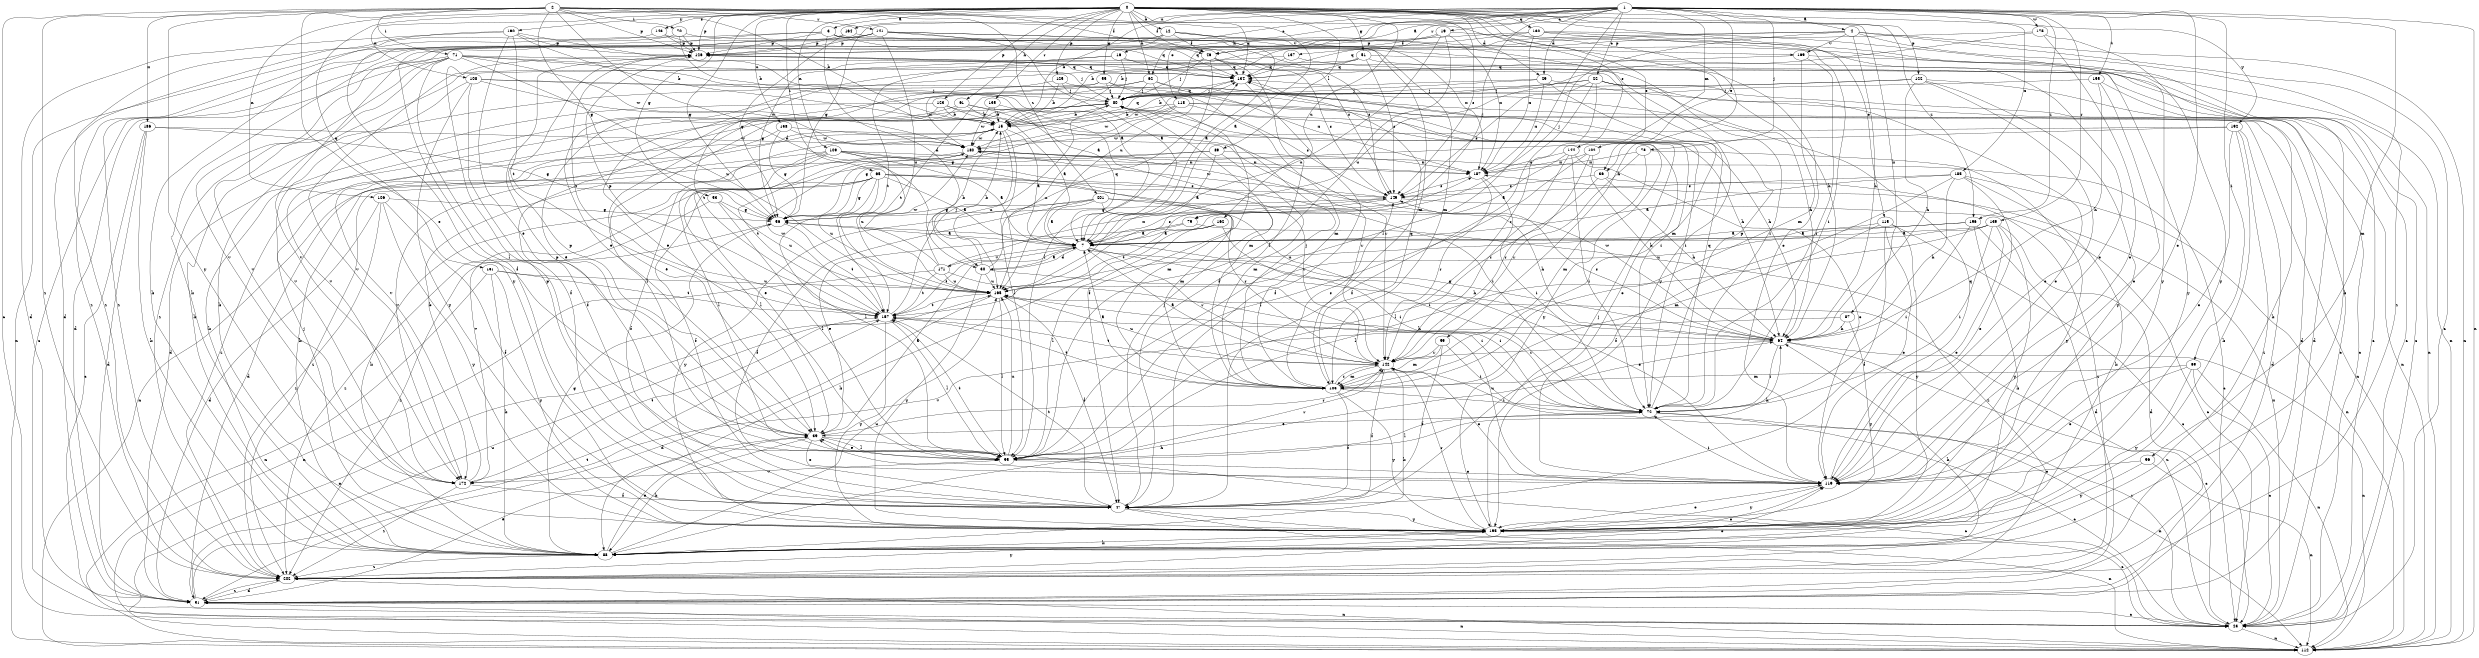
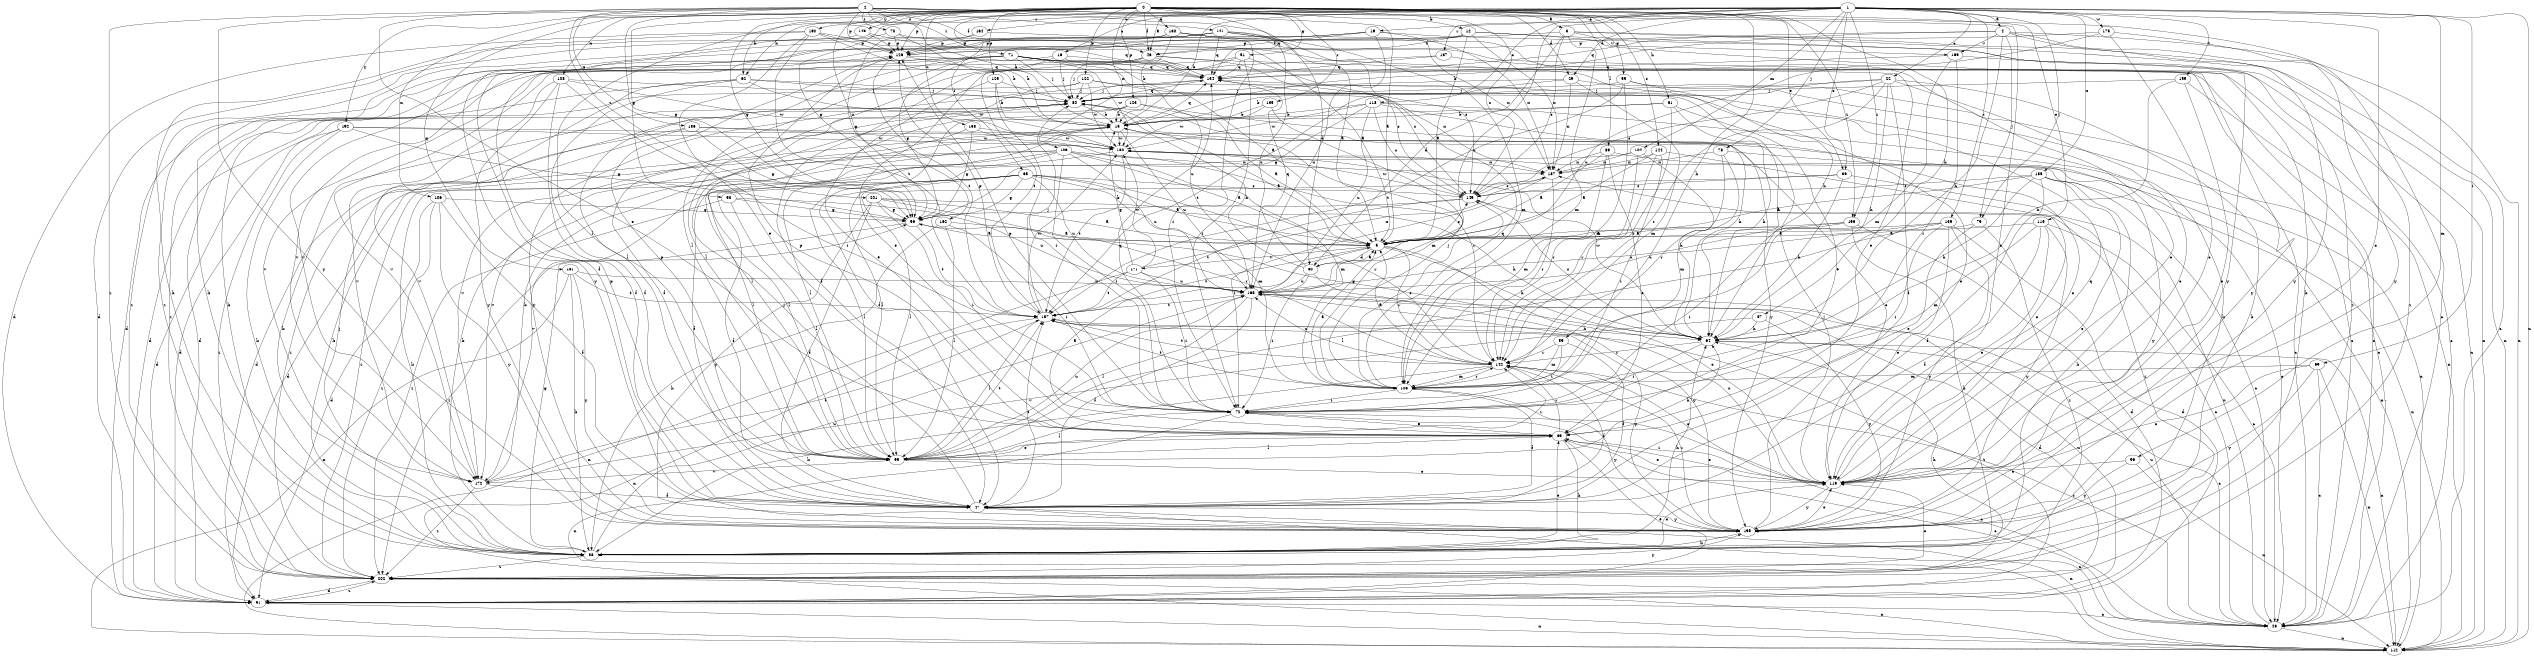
edge "51" -> "23": removed, label "c"
node "7": label "7" -> "5"
